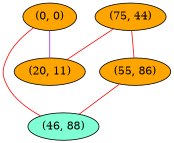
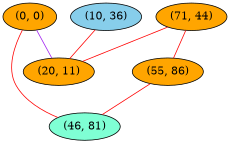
node "(10, 36)": added
node "(75, 44)": label "(75, 44)" -> "(71, 44)"
node "(46, 88)": label "(46, 88)" -> "(46, 81)"
